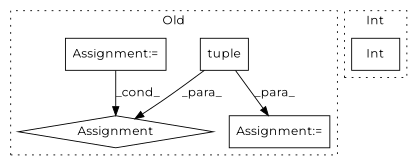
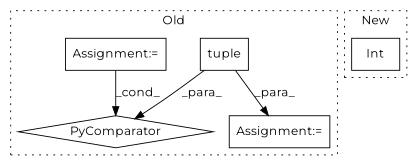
cluster "Int": label "Int" -> "New"
node "Assignment": label "Assignment" -> "PyComparator"
